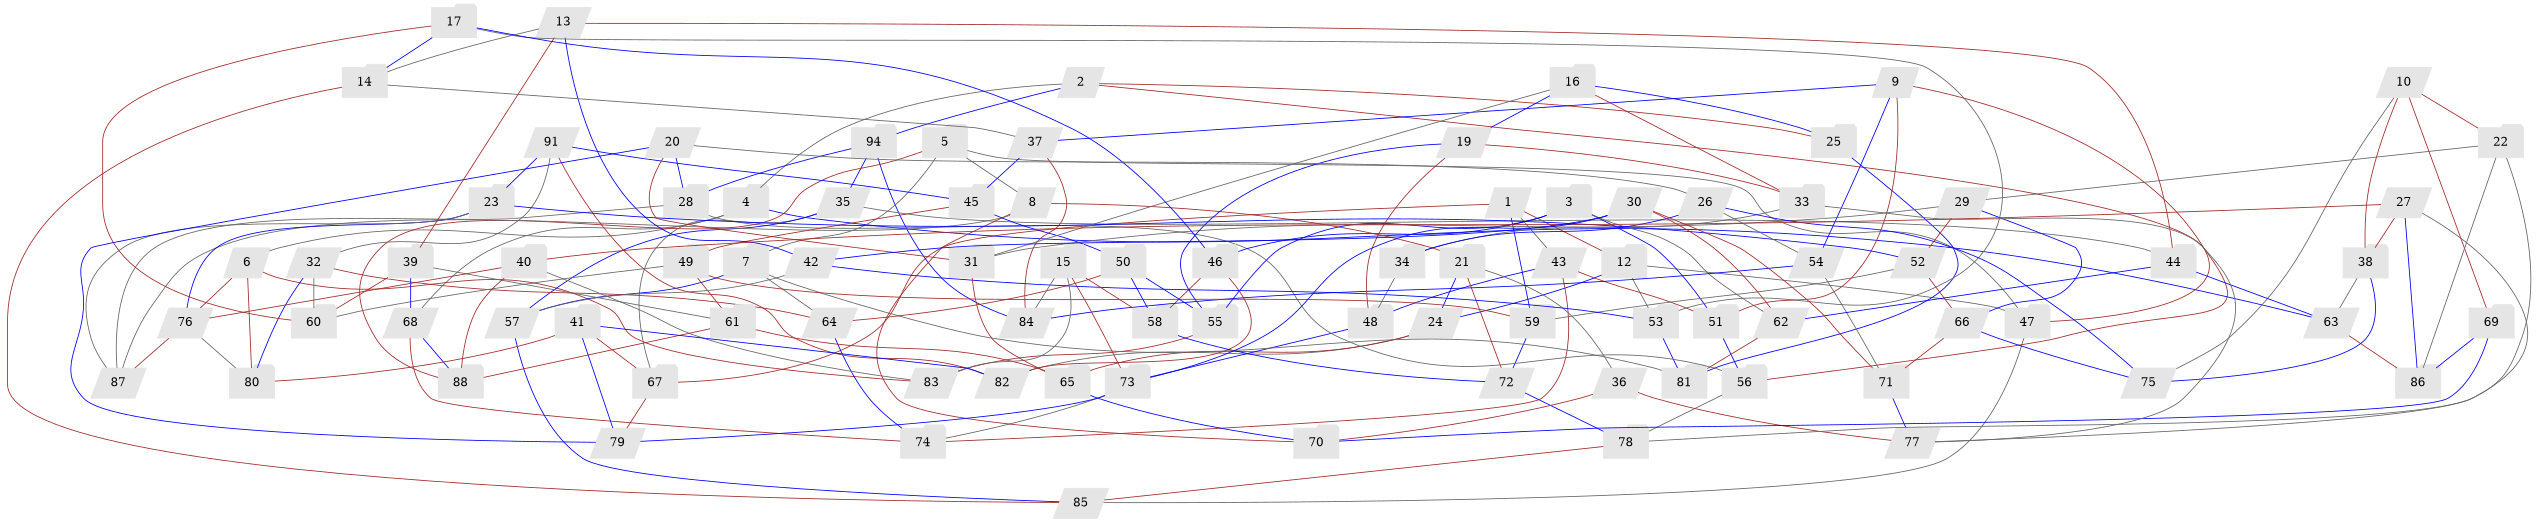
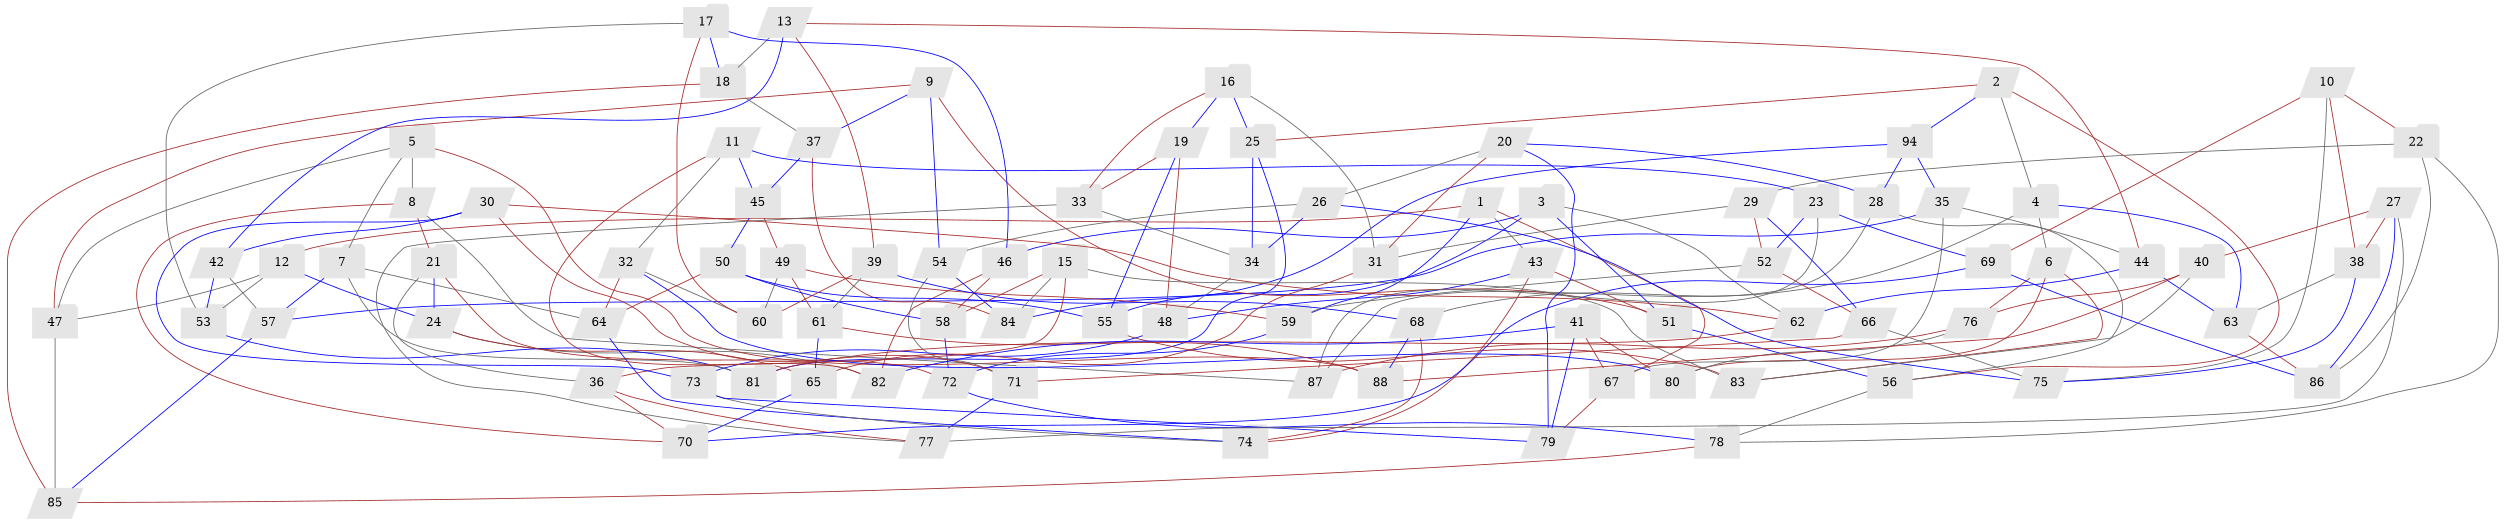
node "14": label "14" -> "18"
node "91": label "91" -> "11"
edge "25" -- "34": added
edge "23" -- "76": now "23" -- "69"
edge "15" -- "73": now "15" -- "36"
edge "61" -- "65": color brown -> blue
edge "66" -- "75": color blue -> gray40
